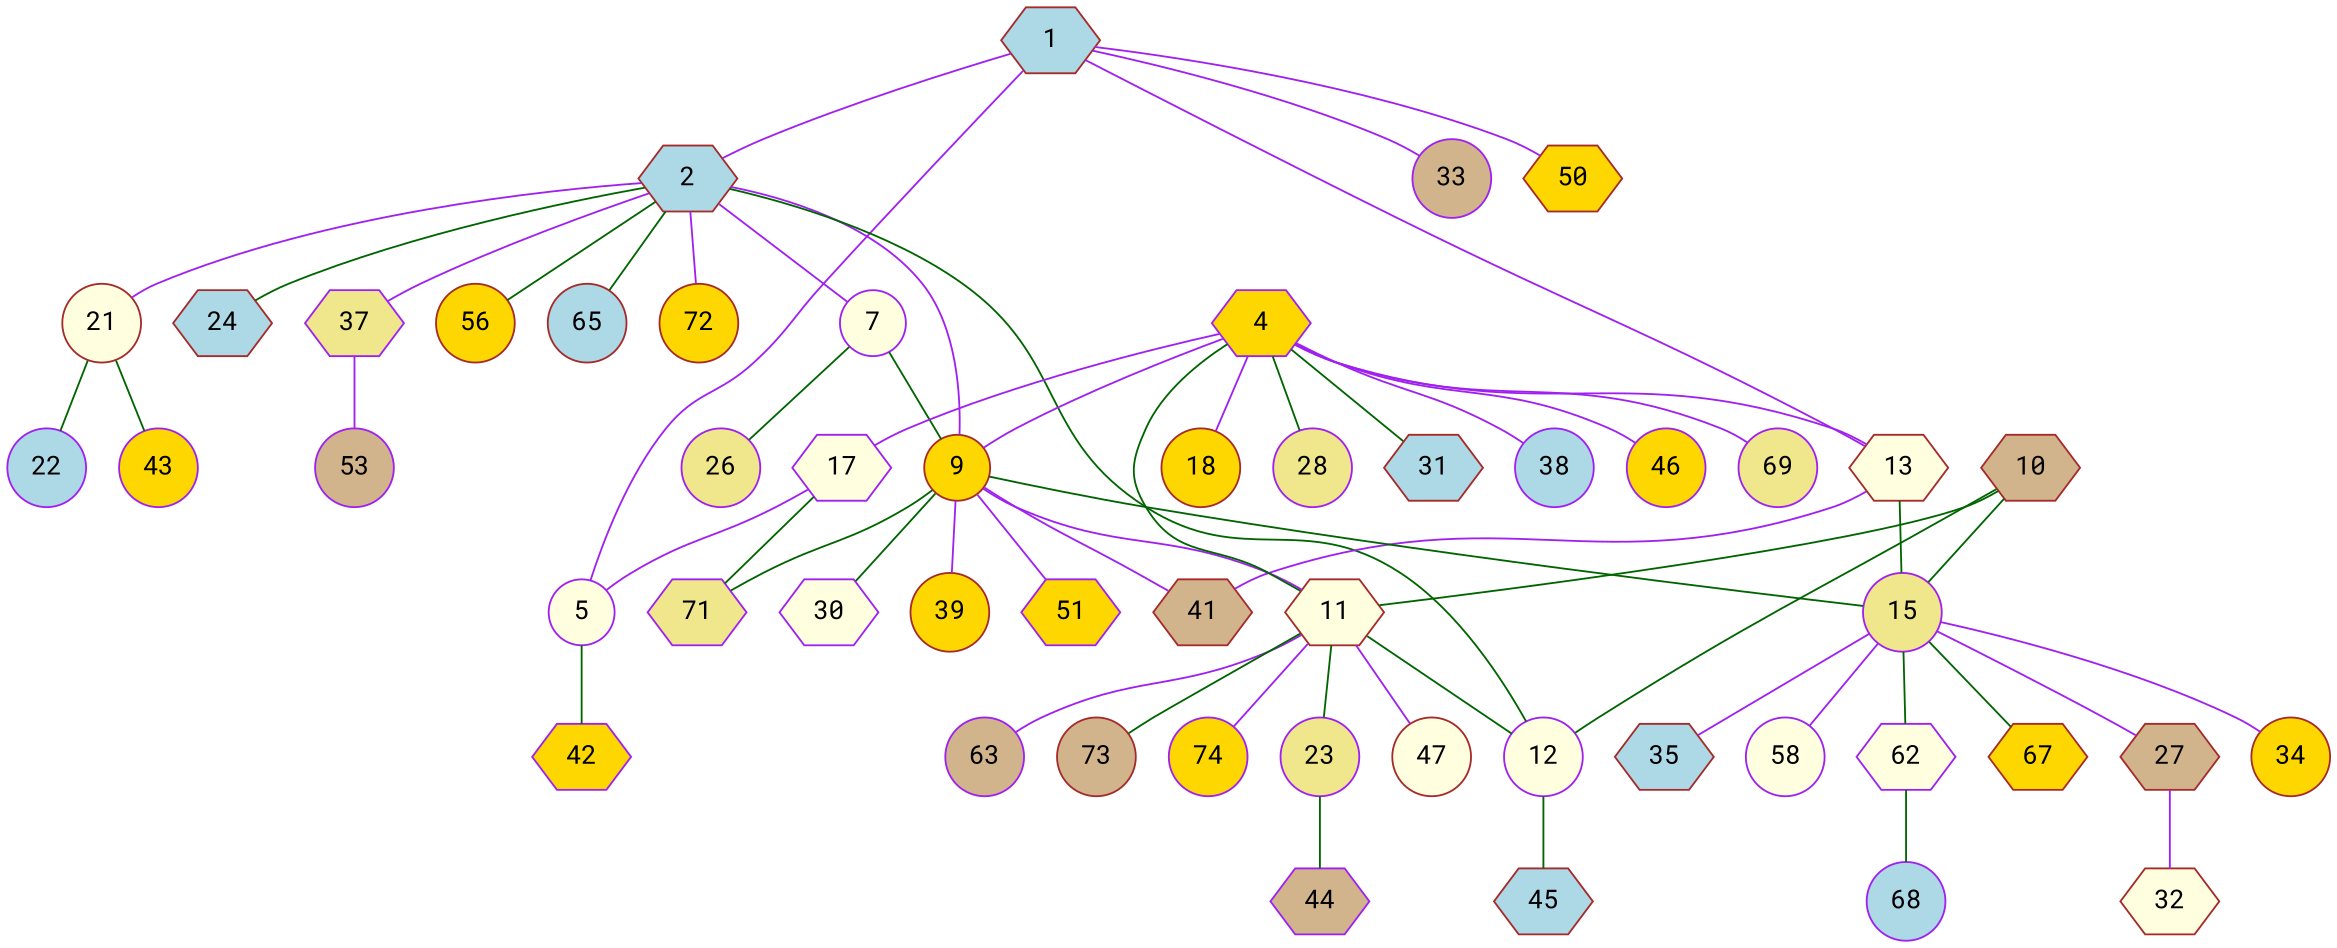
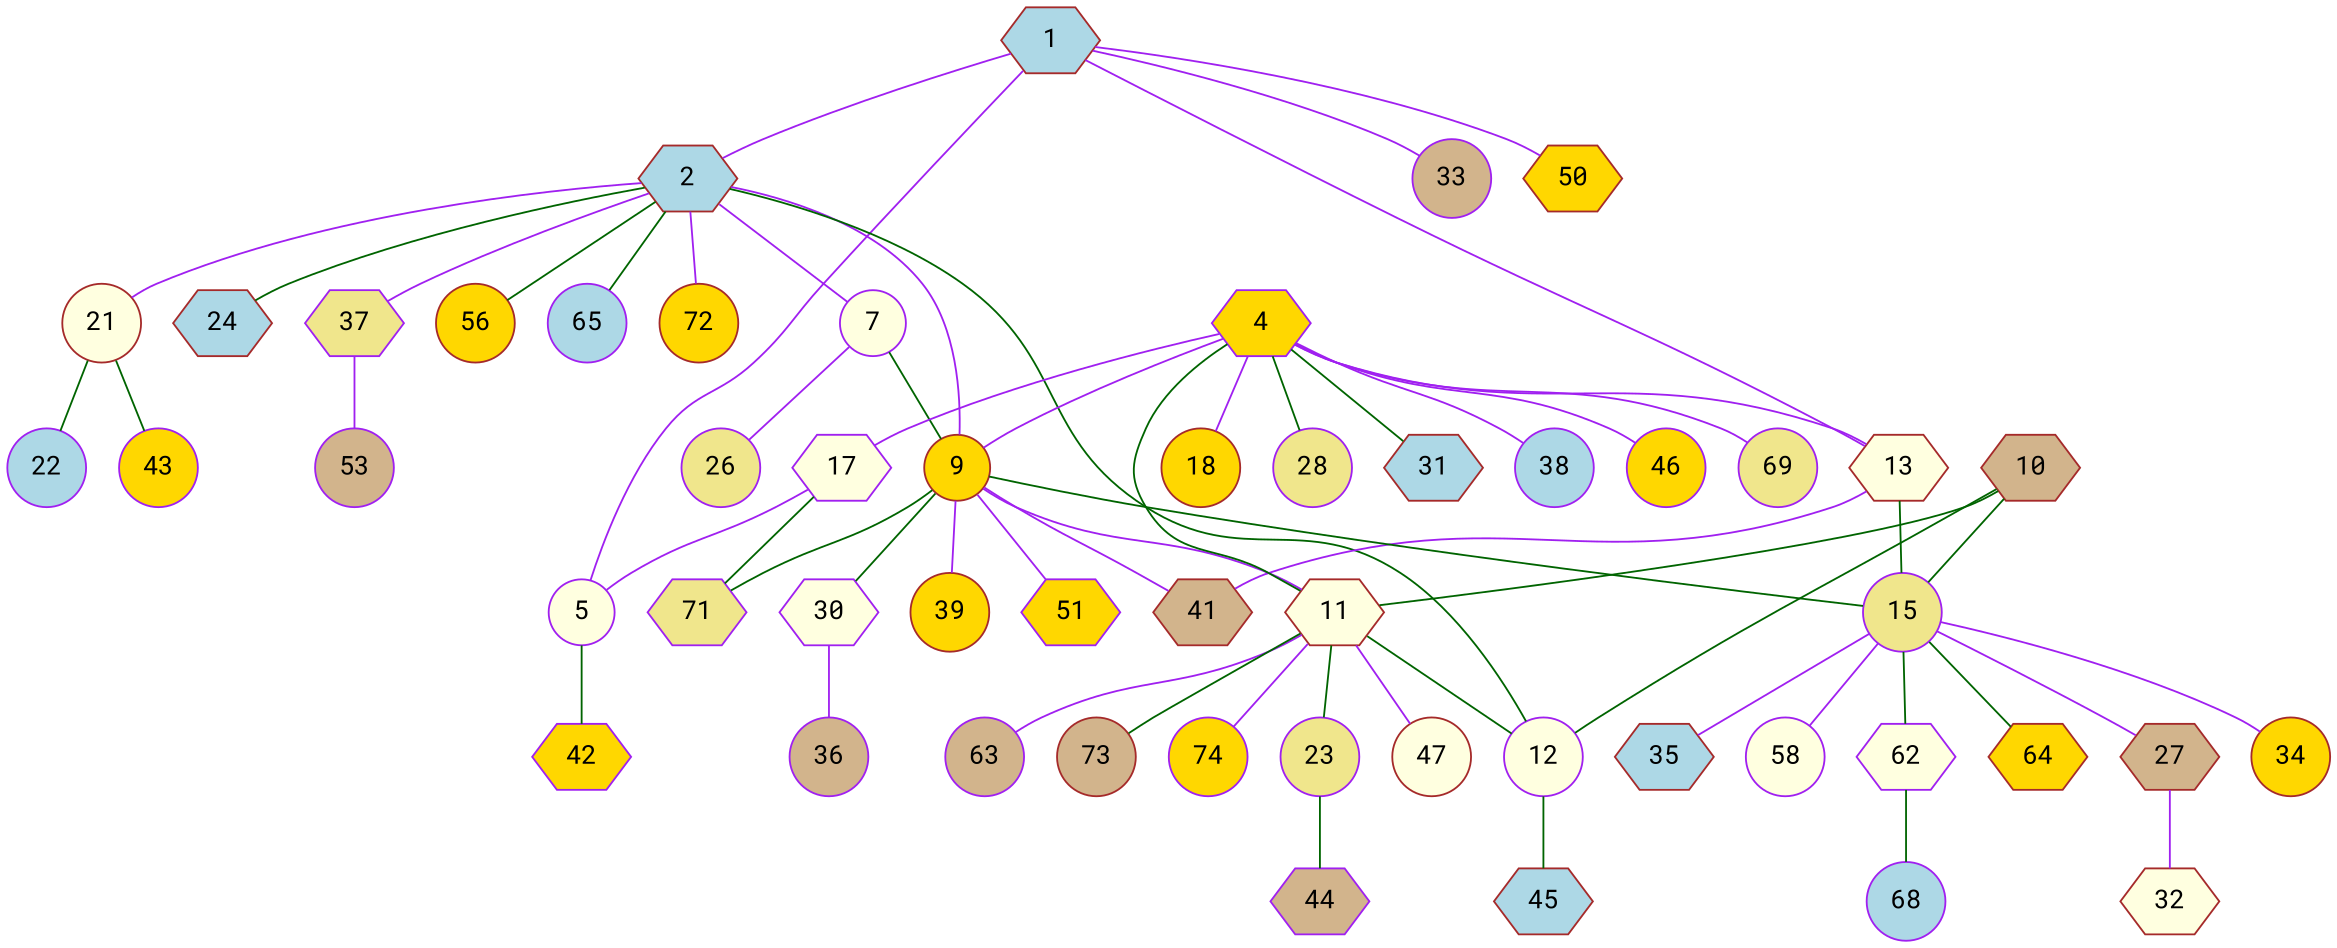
node "65": color brown -> purple
edge "7" -- "26": color darkgreen -> purple
node "36": added
node "67": label "67" -> "64"
